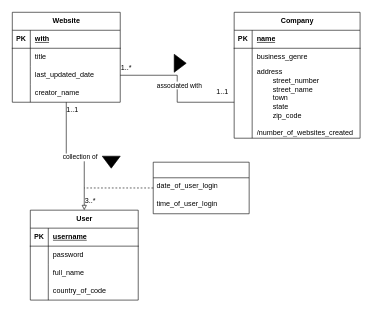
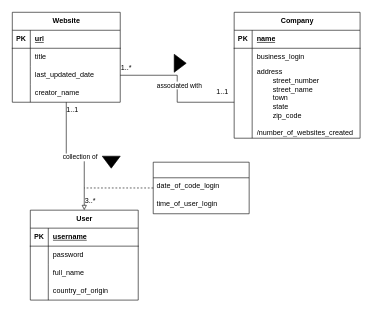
node "with": label "with" -> "url"
node "business_genre": label "business_genre" -> "business_login"
node "date_of_user_login": label "date_of_user_login" -> "date_of_code_login"
node "country_of_code": label "country_of_code" -> "country_of_origin"
